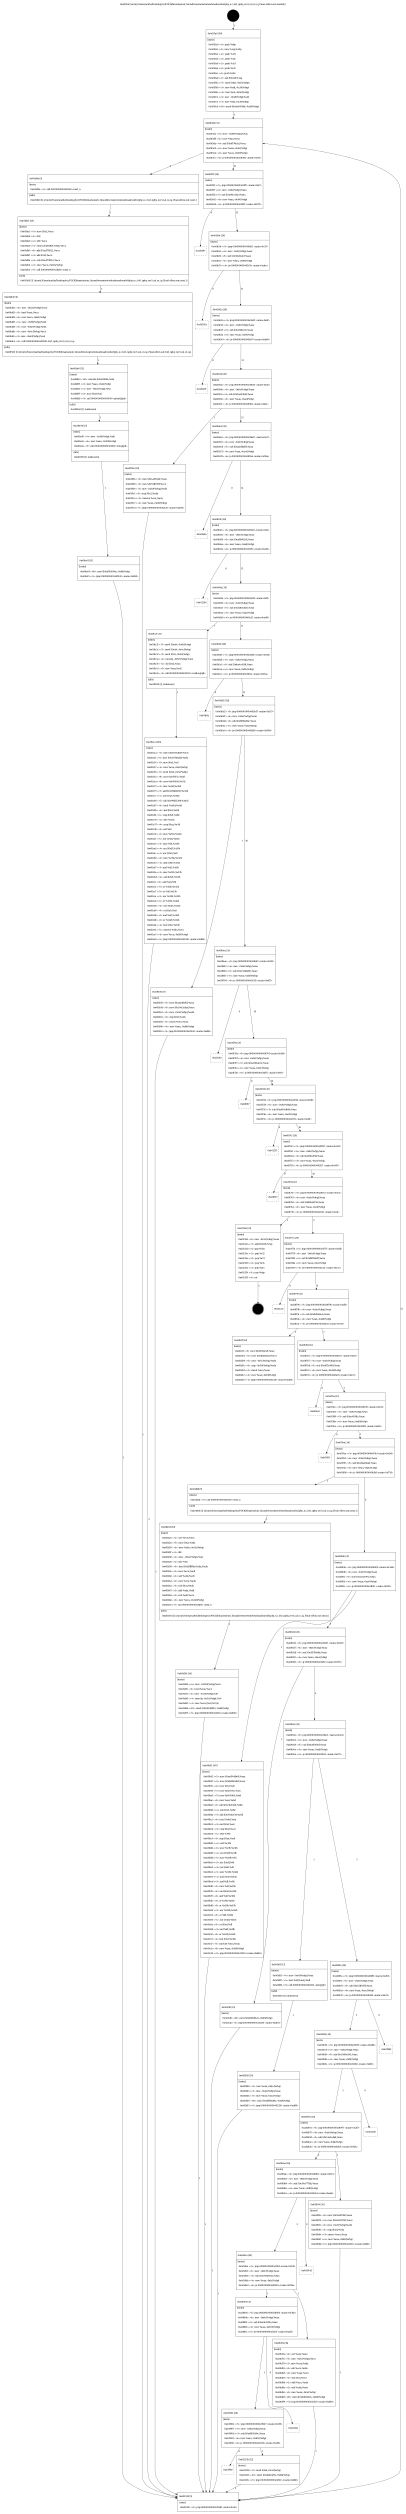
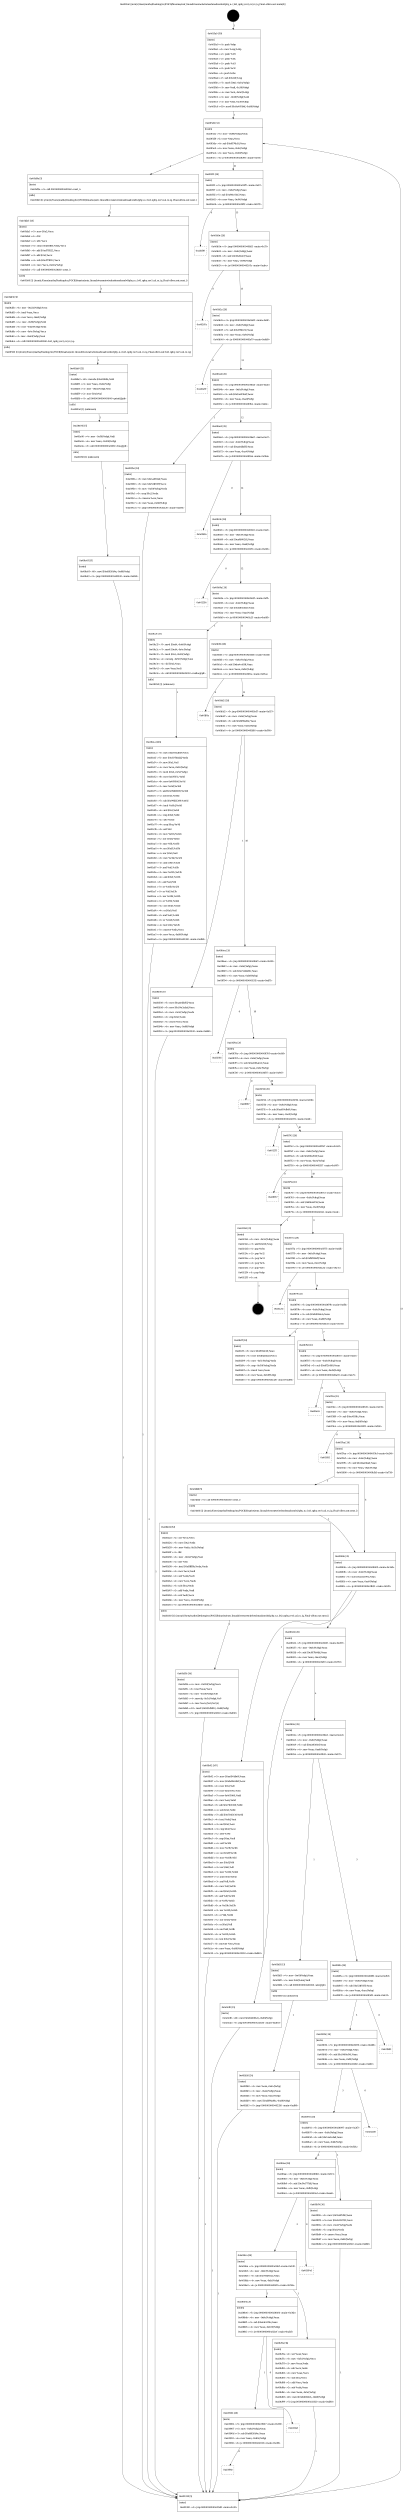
edge "0x401d1d [5]" -> "0x401d22 [52]": now "0x401d1d [5]" -> "0x401806 [28]"
node "0x40222b [22]": removed
